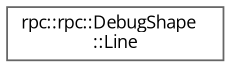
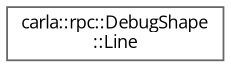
node "rpc::rpc::DebugShape ::Line": label "rpc::rpc::DebugShape ::Line" -> "carla::rpc::DebugShape ::Line"
